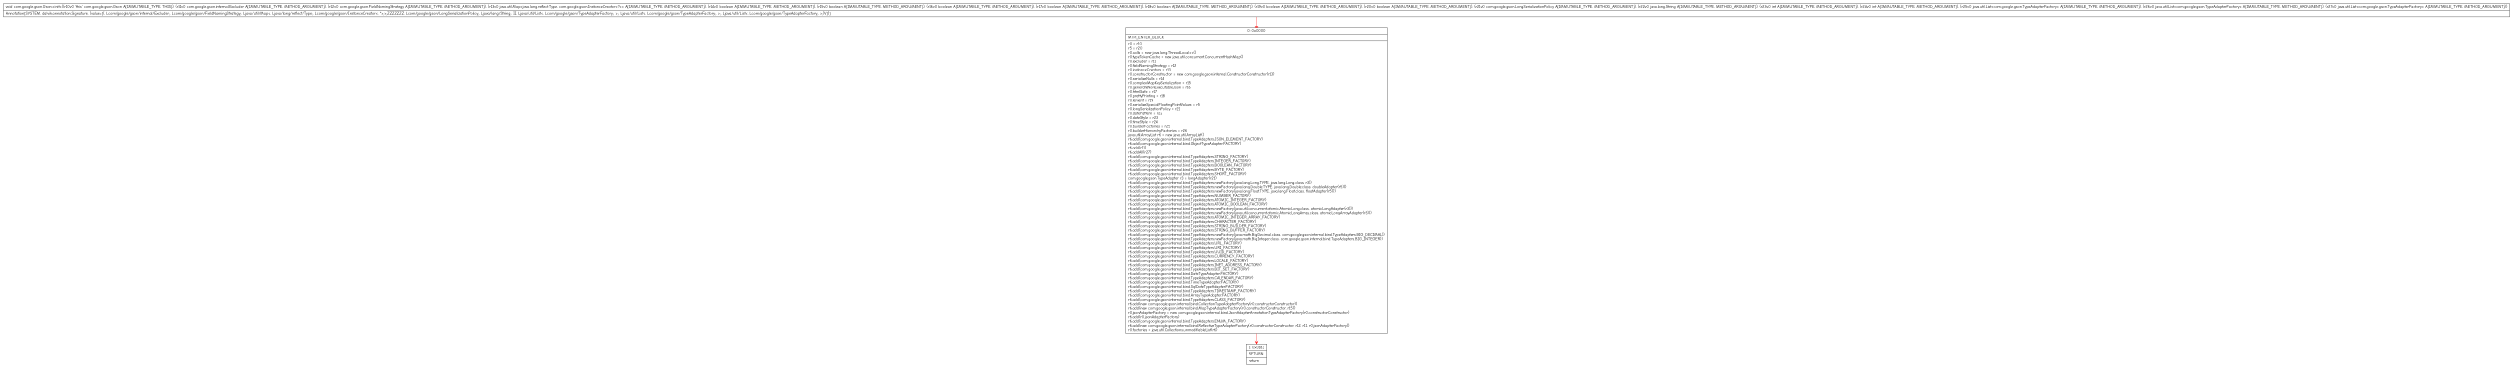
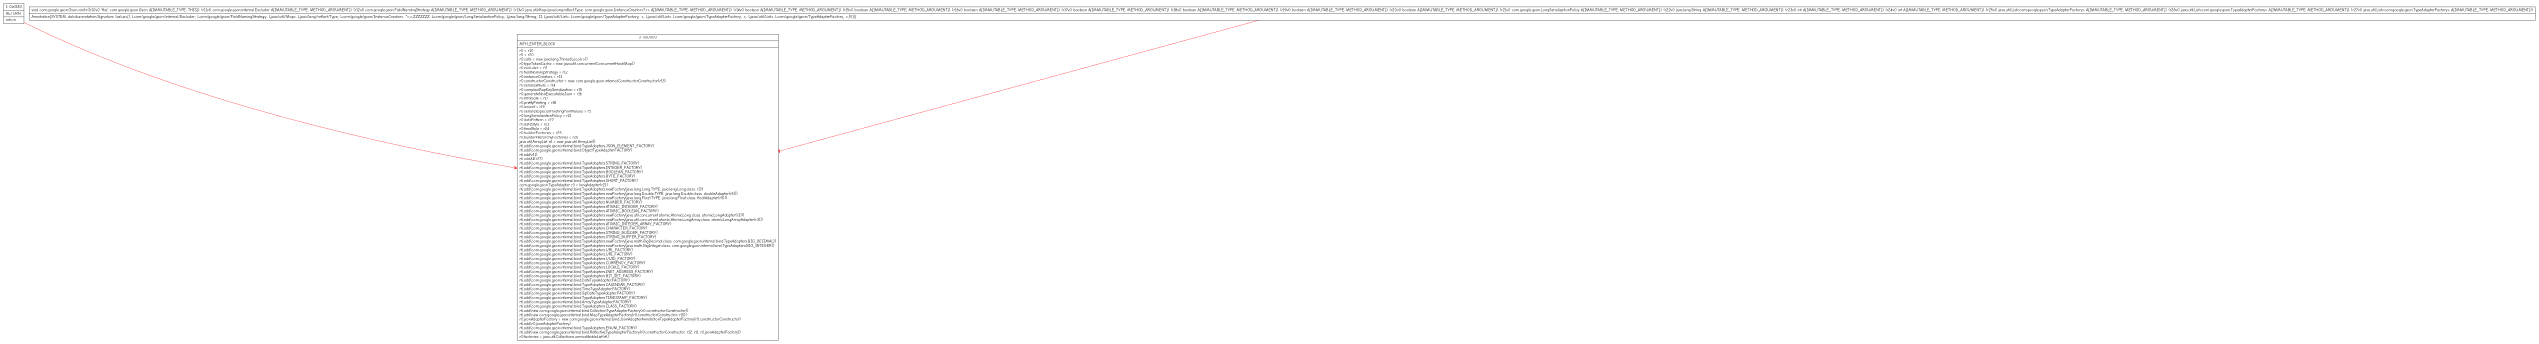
edge "0: 0x0000" -> "1: 0x0183": reversed
